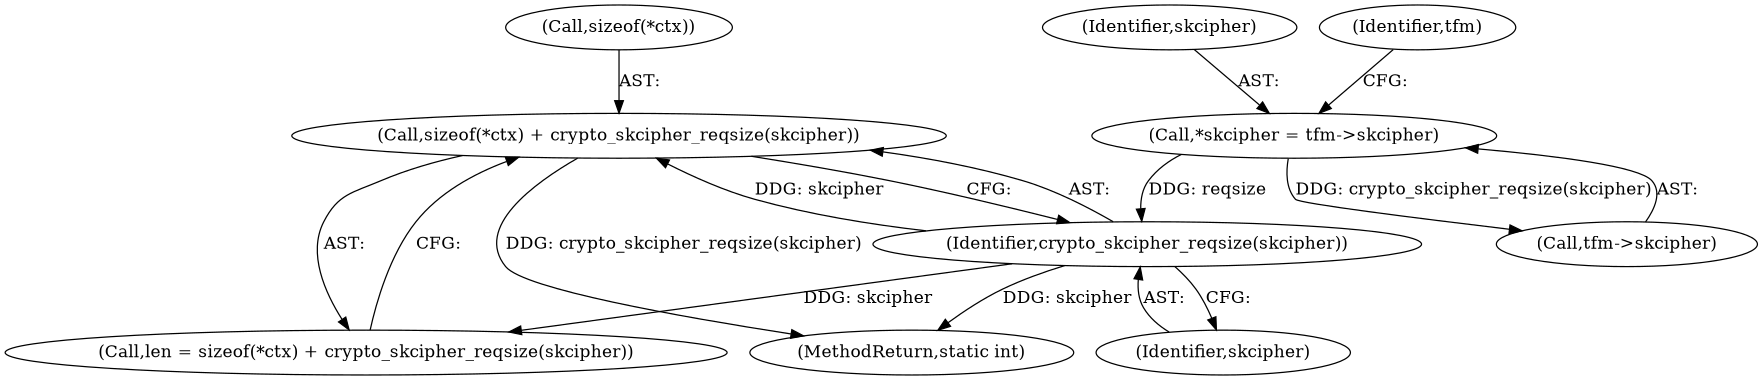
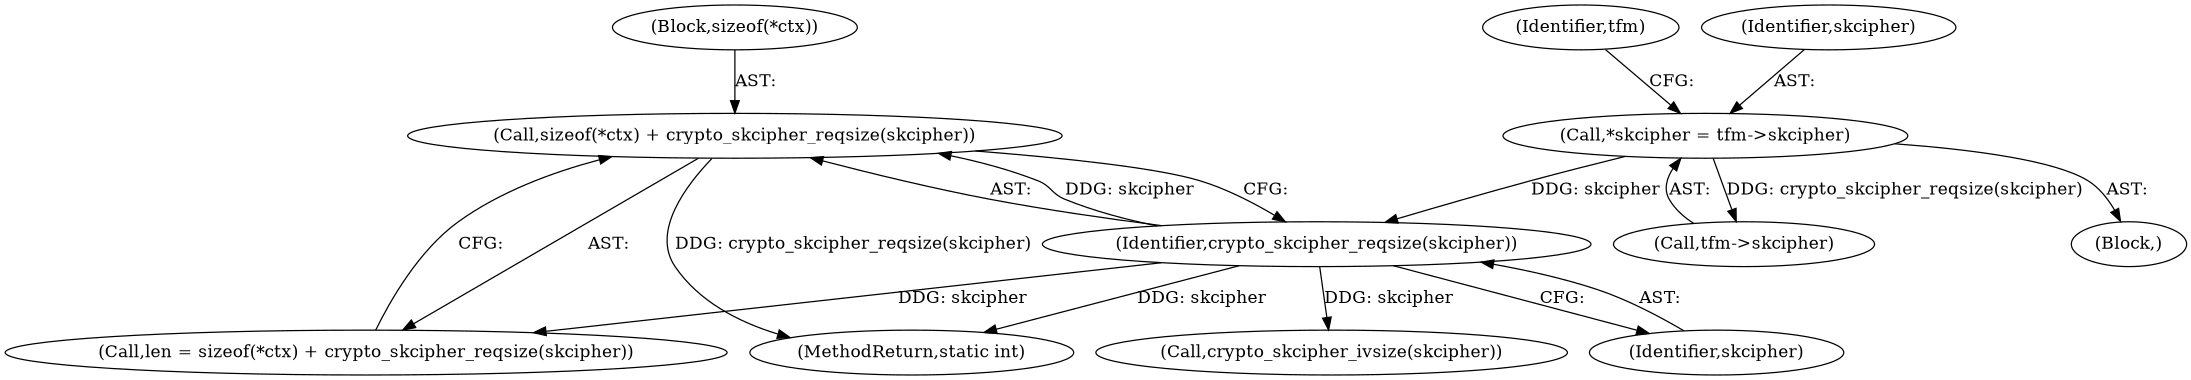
node "(Call,sizeof(*ctx))": label "(Call,sizeof(*ctx))" -> "(Block,sizeof(*ctx))"
edge "(Call,*skcipher = tfm->skcipher)" -> "(Identifier,crypto_skcipher_reqsize(skcipher))": label "DDG: reqsize" -> "DDG: skcipher"
node "(Block,)": added
node "(Call,crypto_skcipher_ivsize(skcipher))": added
